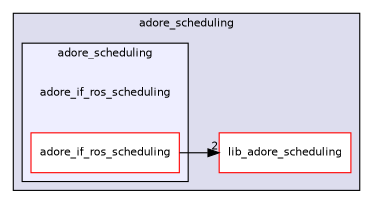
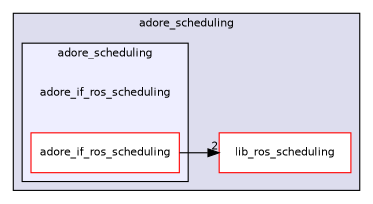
node "lib_adore_scheduling": label "lib_adore_scheduling" -> "lib_ros_scheduling"
